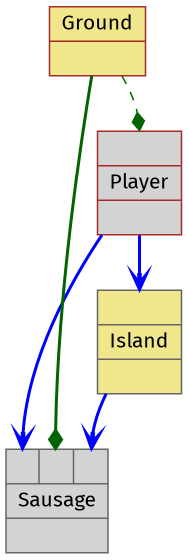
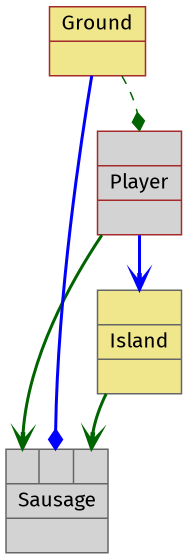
edge "Ground" -> "Sausage": color darkgreen -> blue
edge "Player" -> "Sausage": color blue -> darkgreen
edge "Island" -> "Sausage": color blue -> darkgreen
